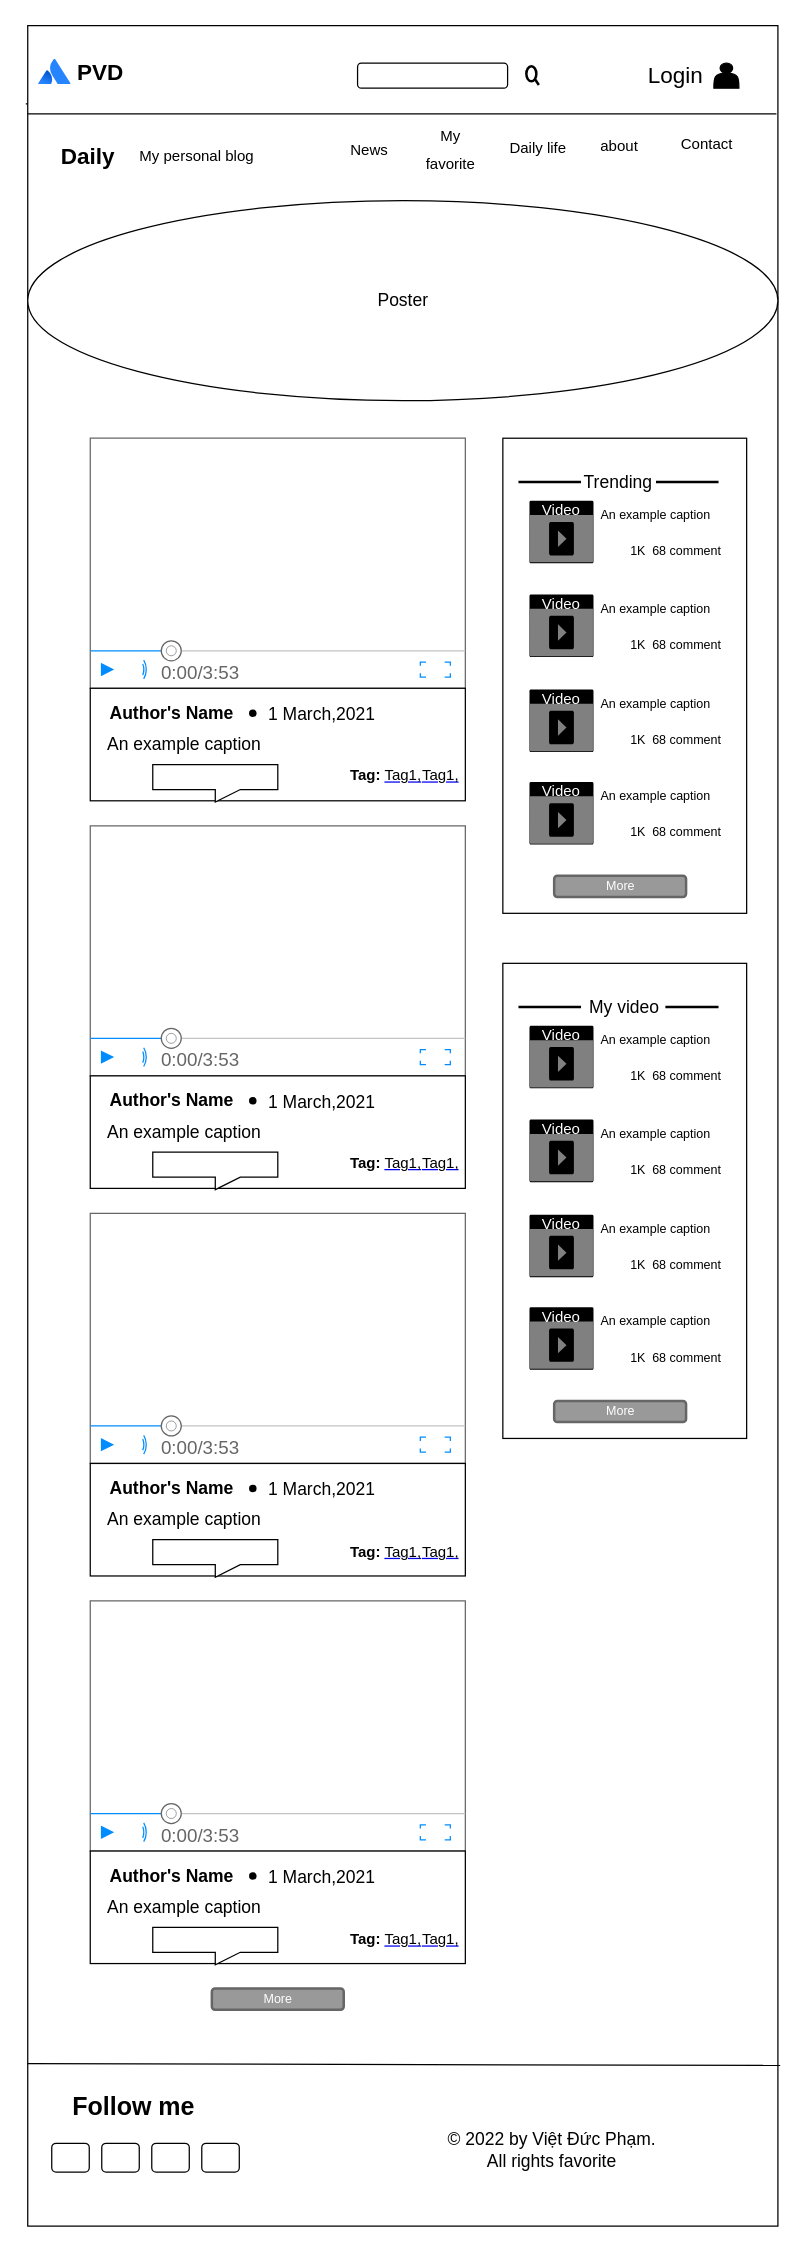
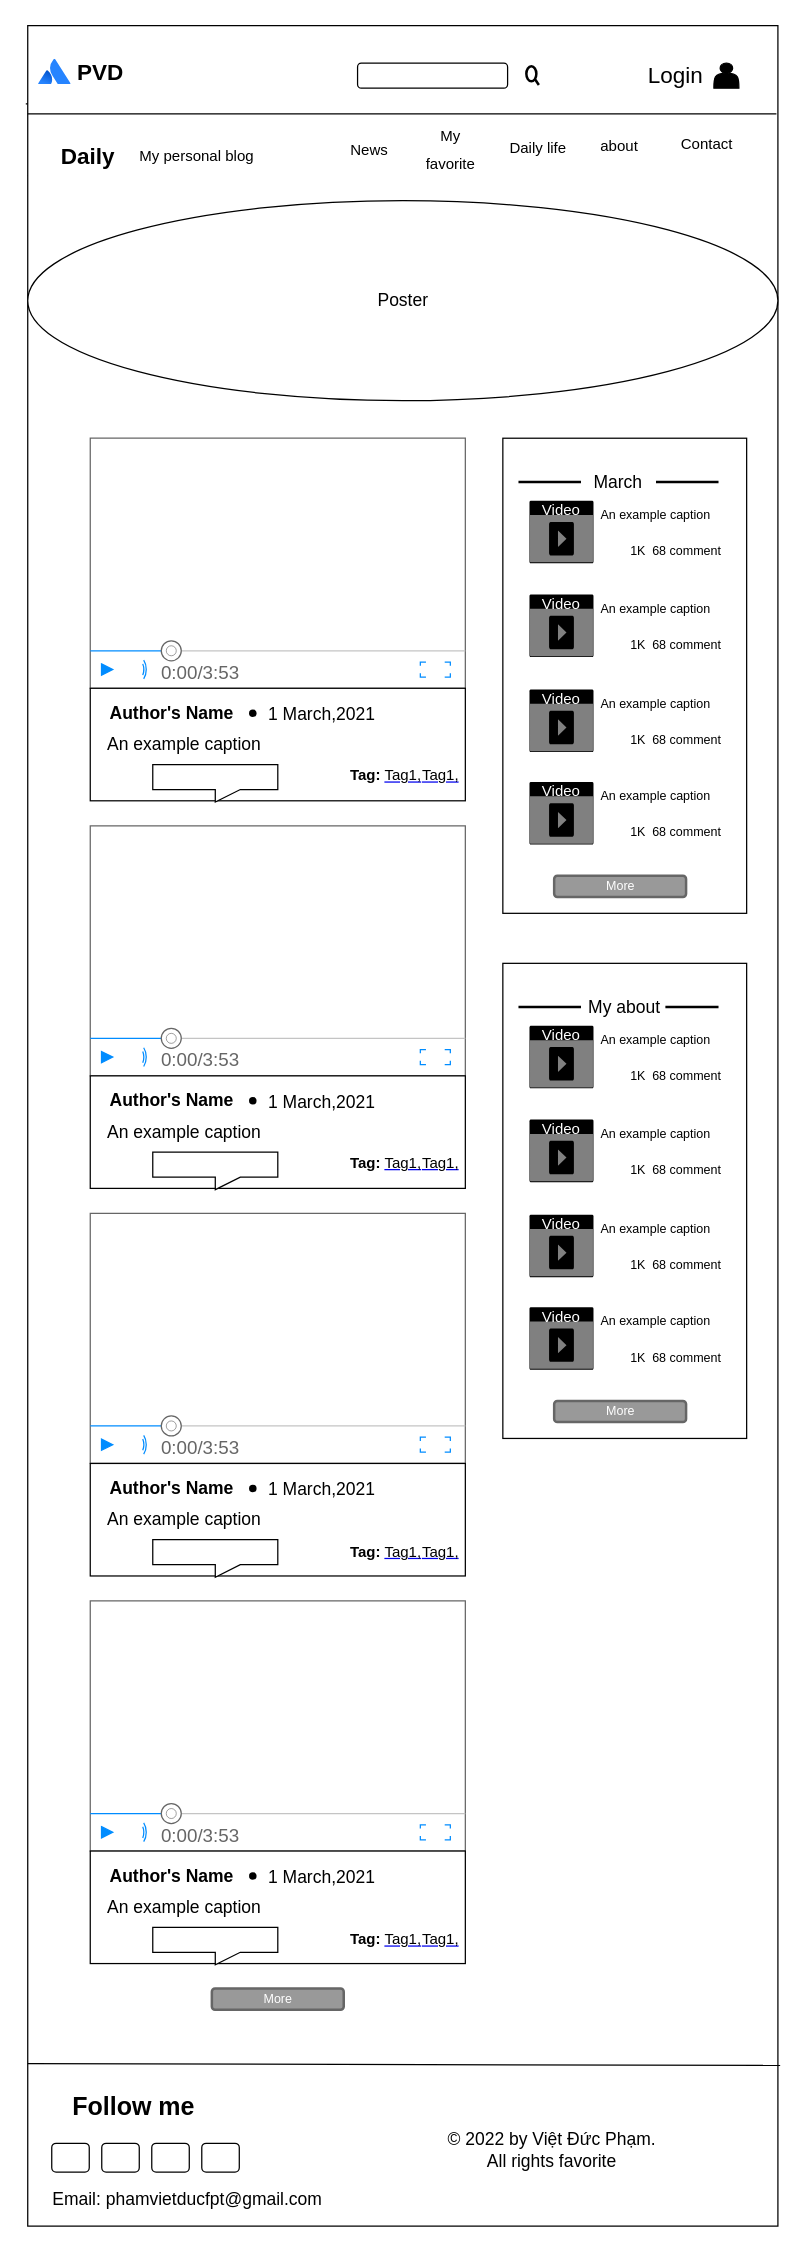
node "Trending": label "Trending" -> "March"
node "My video": label "My video" -> "My about"
node "Email: phamvietducfpt@gmail.com": added
